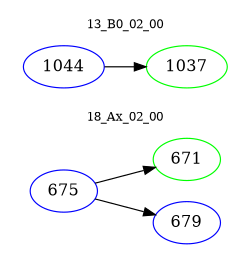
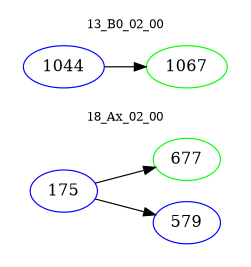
node "1037": label "1037" -> "1067"
node "671": label "671" -> "677"
node "675": label "675" -> "175"
node "679": label "679" -> "579"
